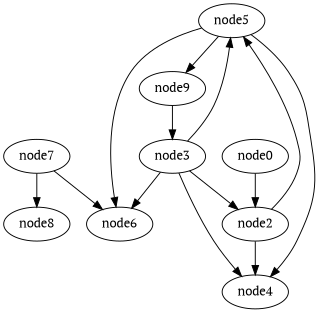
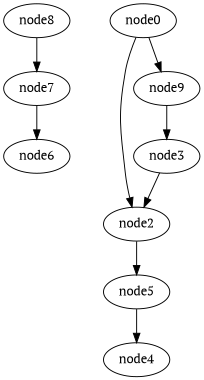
edge "node5" -> "node9": now "node0" -> "node9"
edge "node5" -> "node6": removed
edge "node3" -> "node5": removed
edge "node7" -> "node8": reversed
edge "node3" -> "node6": removed
edge "node3" -> "node4": removed
edge "node2" -> "node4": removed
